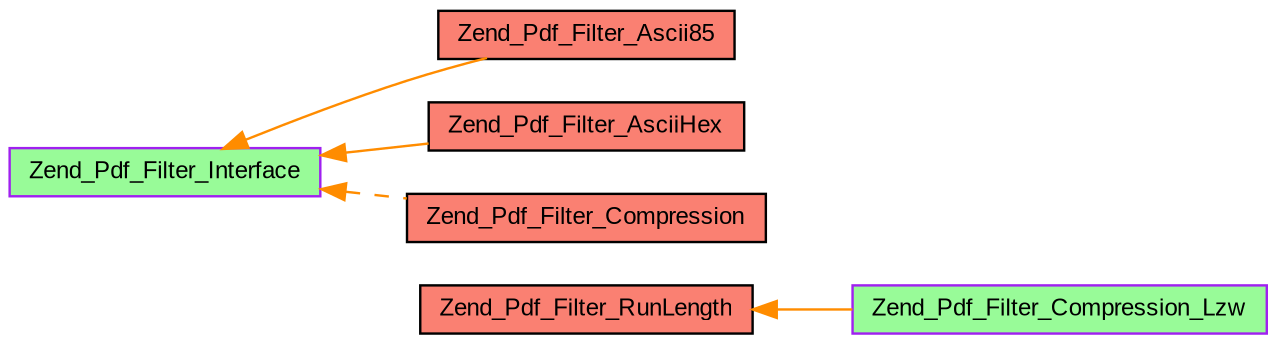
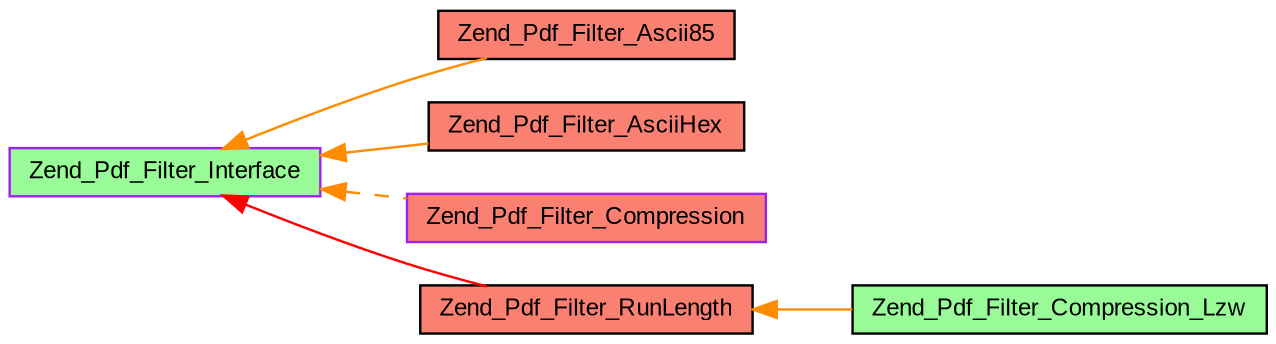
node "Zend_Pdf_Filter_Compression": color black -> purple
edge "Zend_Pdf_Filter_RunLength" -> "Zend_Pdf_Filter_Interface": added
node "Zend_Pdf_Filter_Compression_Lzw": color purple -> black
